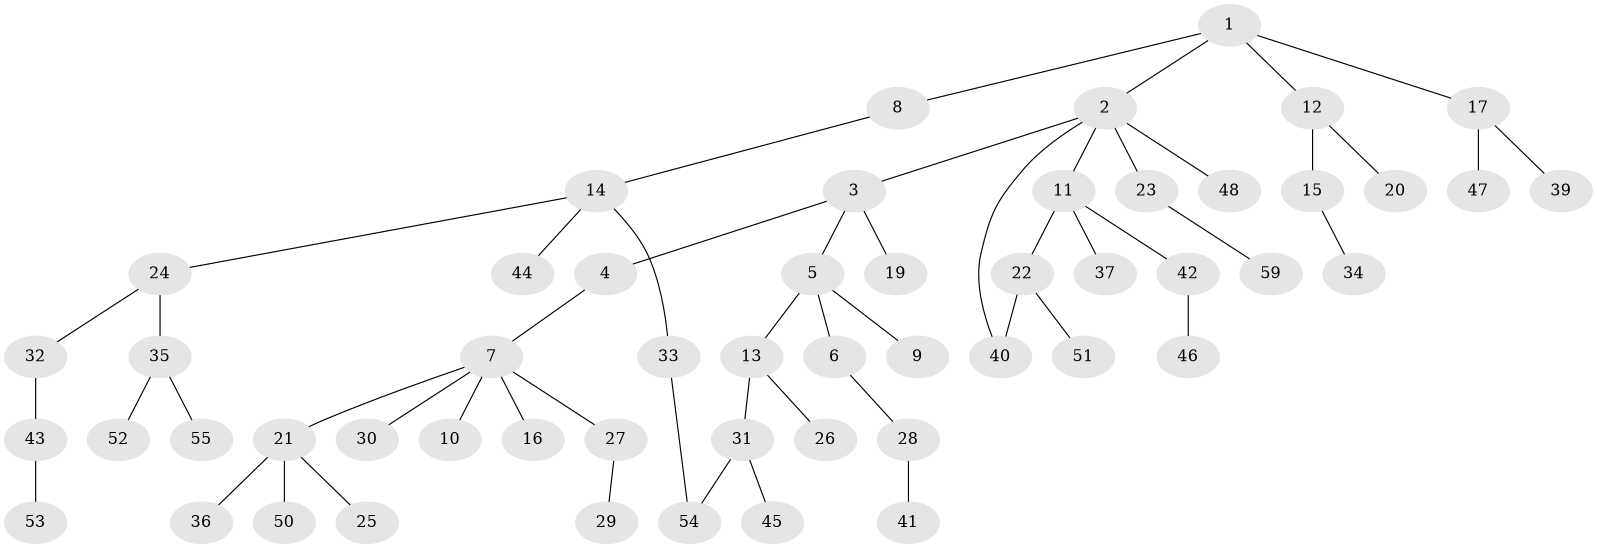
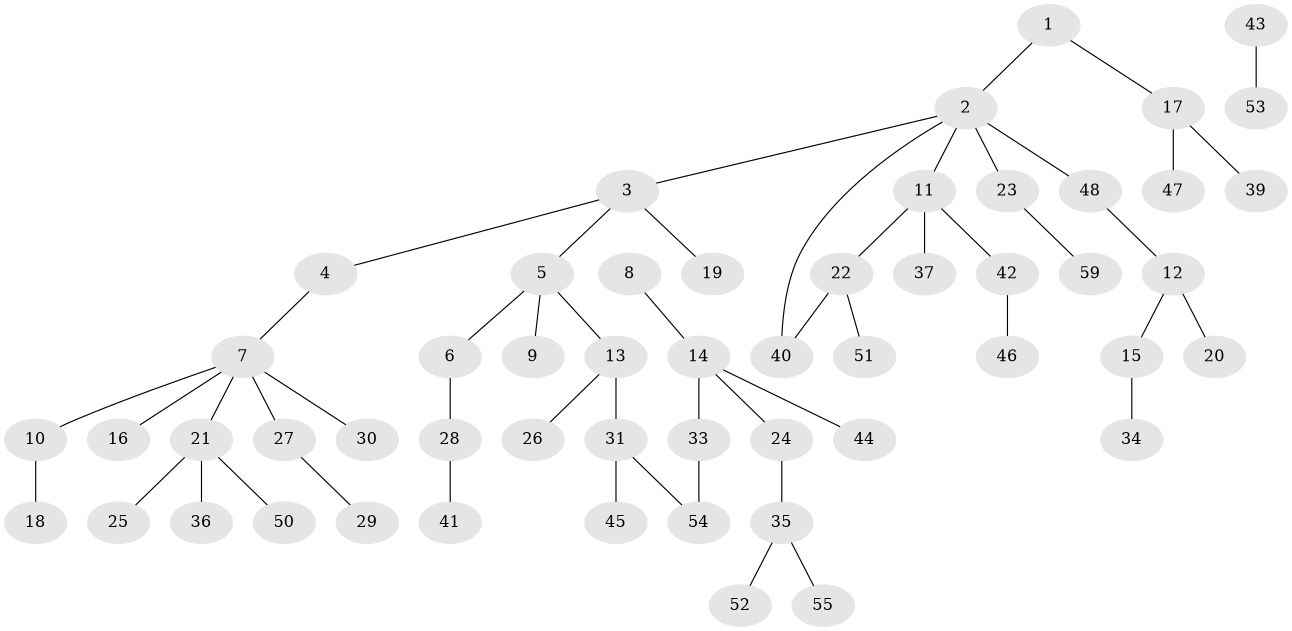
edge "1" -- "8": removed
edge "1" -- "12": now "48" -- "12"
node "32": removed
node "18": added
